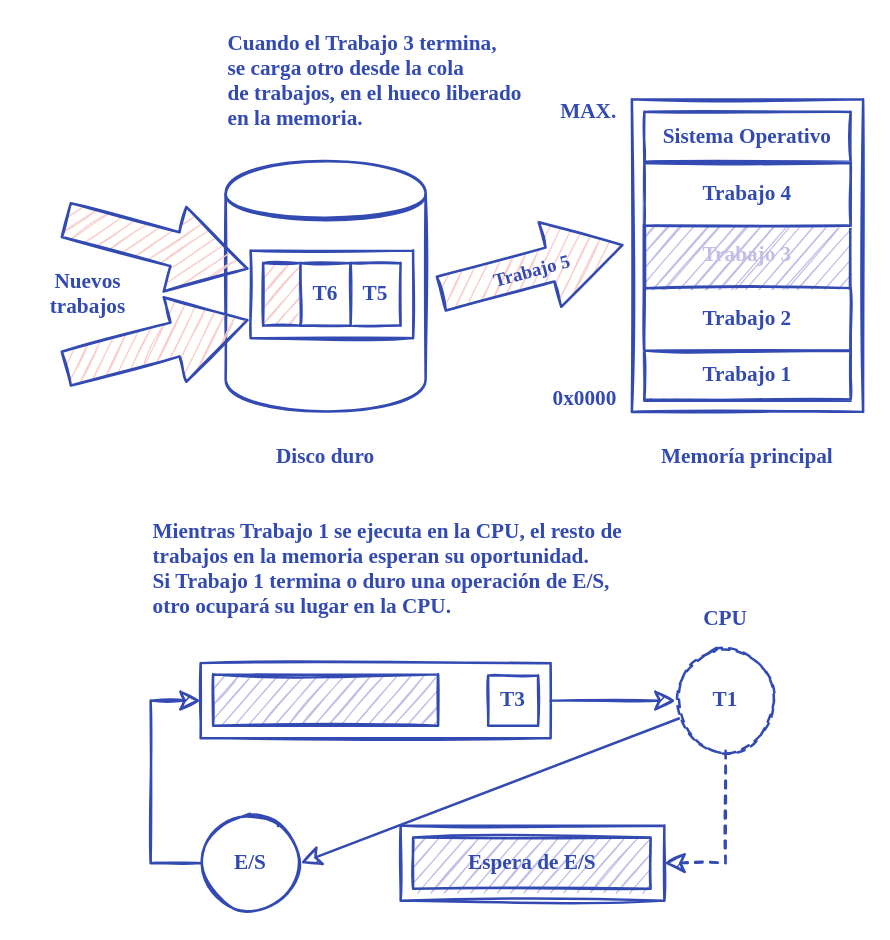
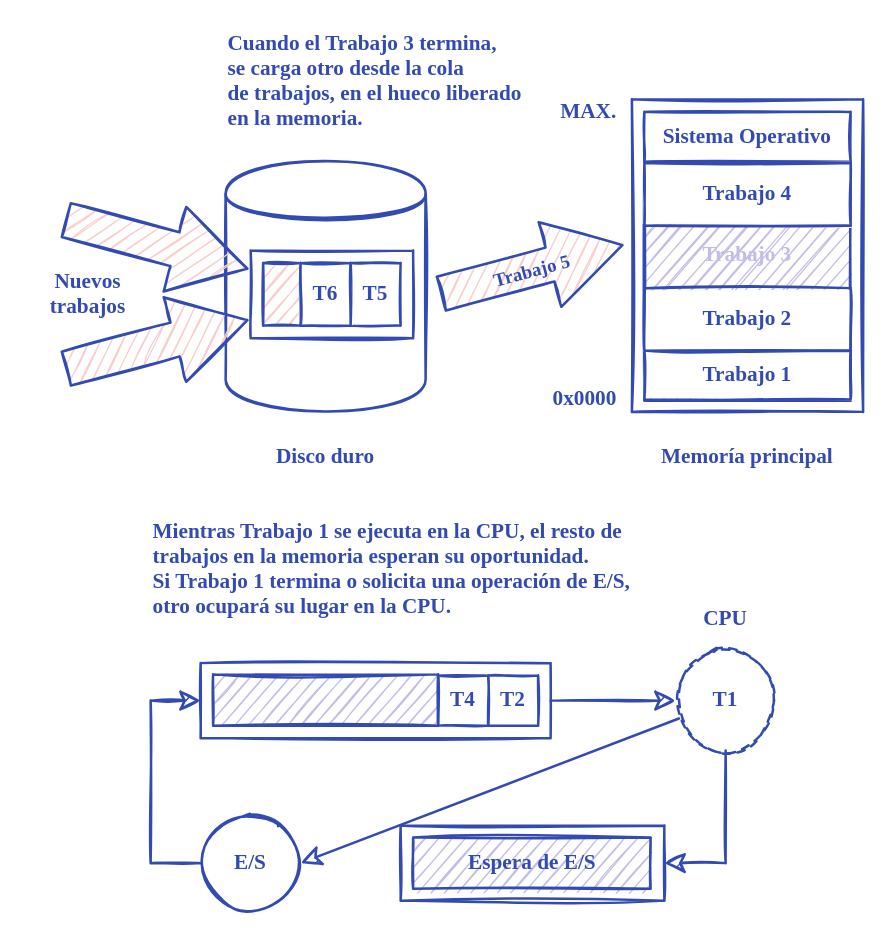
node "Mientras Trabajo 1 se ejecuta en la CPU, el resto de trabajos en la memoria esperan su oportunidad. Si Trabajo 1 termina o duro una operación de E/S, otro ocupará su lugar en la CPU.": label "Mientras Trabajo 1 se ejecuta en la CPU, el resto de trabajos en la memoria esperan su oportunidad. Si Trabajo 1 termina o duro una operación de E/S, otro ocupará su lugar en la CPU." -> "Mientras Trabajo 1 se ejecuta en la CPU, el resto de trabajos en la memoria esperan su oportunidad. Si Trabajo 1 termina o solicita una operación de E/S, otro ocupará su lugar en la CPU."
node "T3": label "T3" -> "T2"
node "T4": added
edge "T1" -> "Espera de E/S": style dashed -> solid
